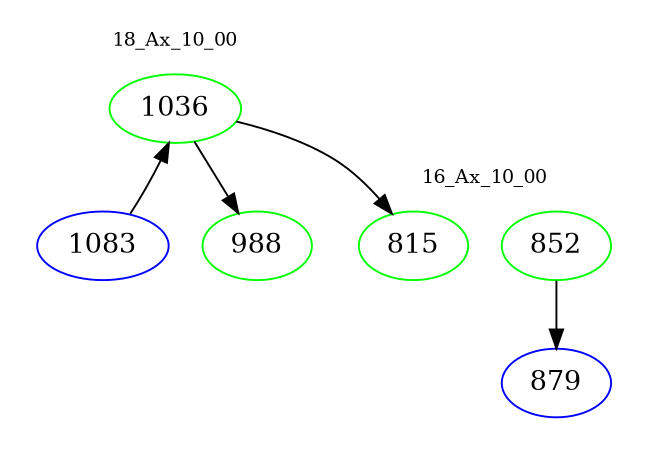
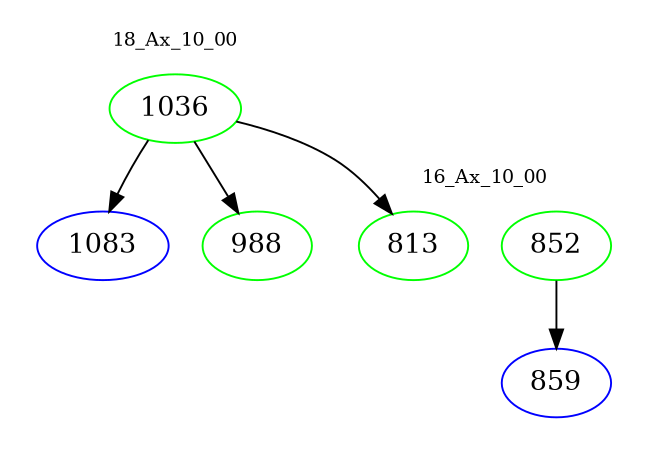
edge "1083" -> "1036": reversed
node "815": label "815" -> "813"
node "879": label "879" -> "859"
